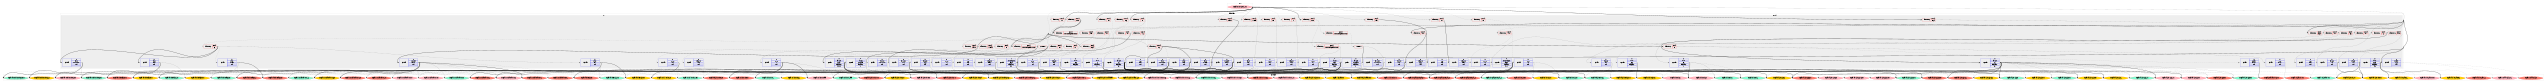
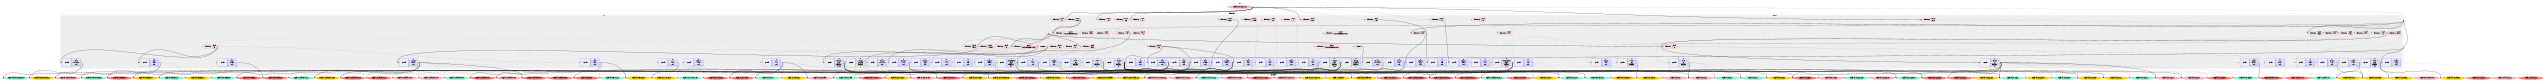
node "portage://dev-lang/lua-5.1.5-r100": fillcolor lightpink -> aquamarine
